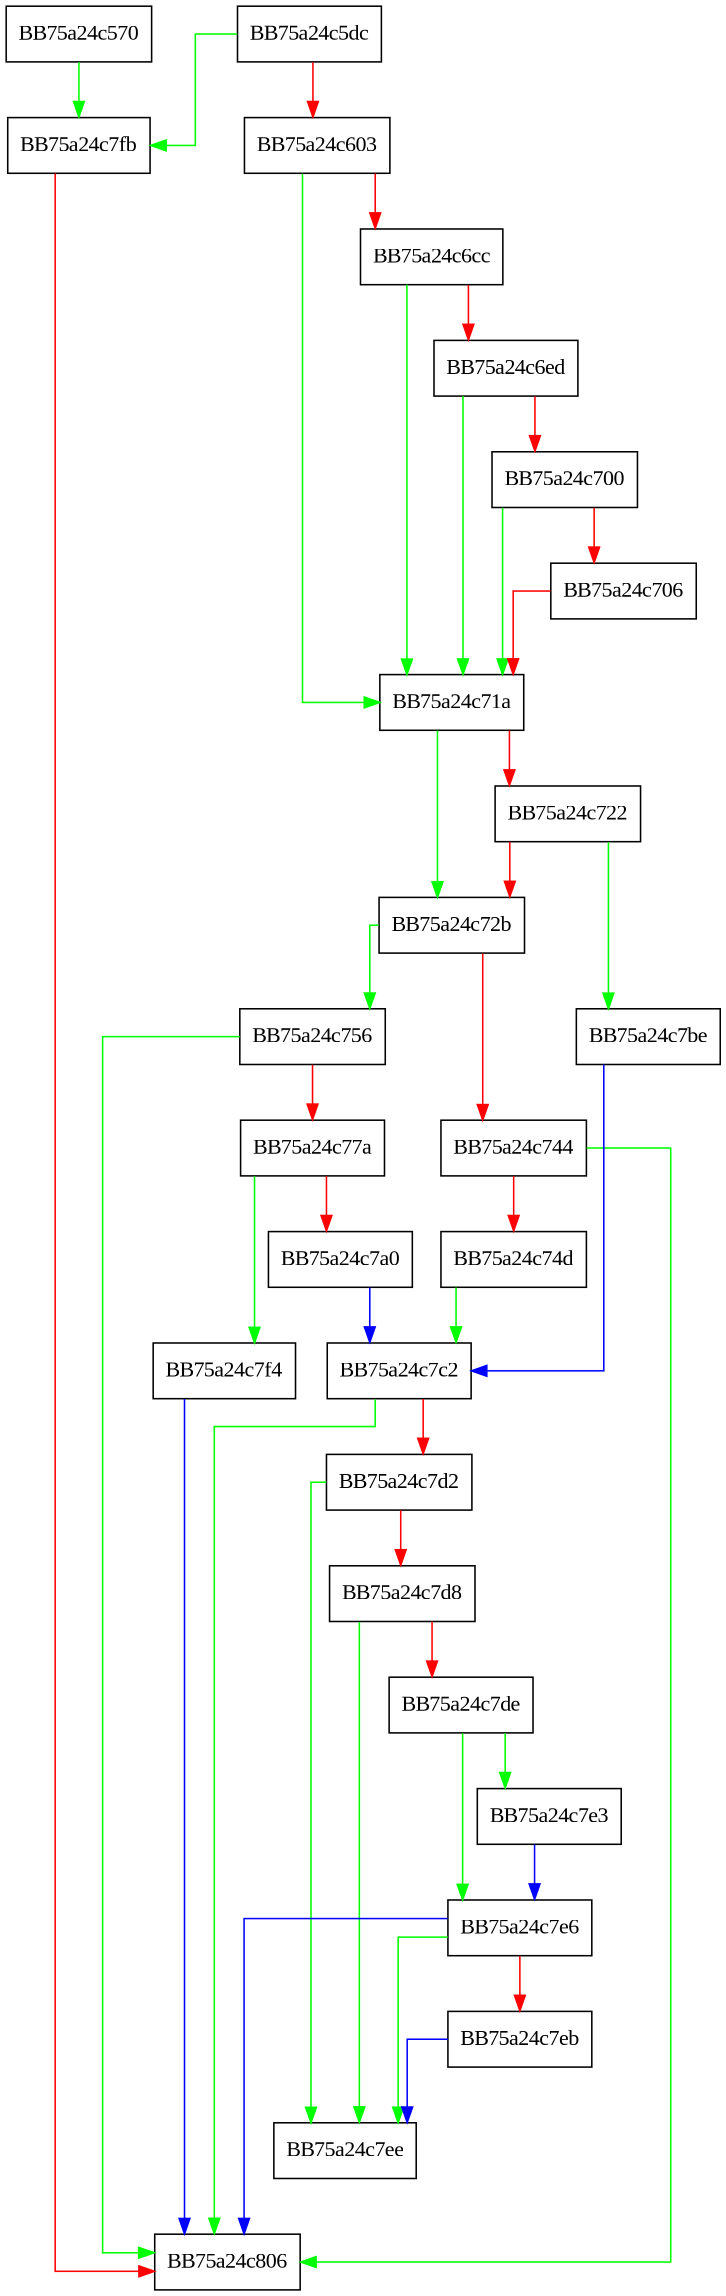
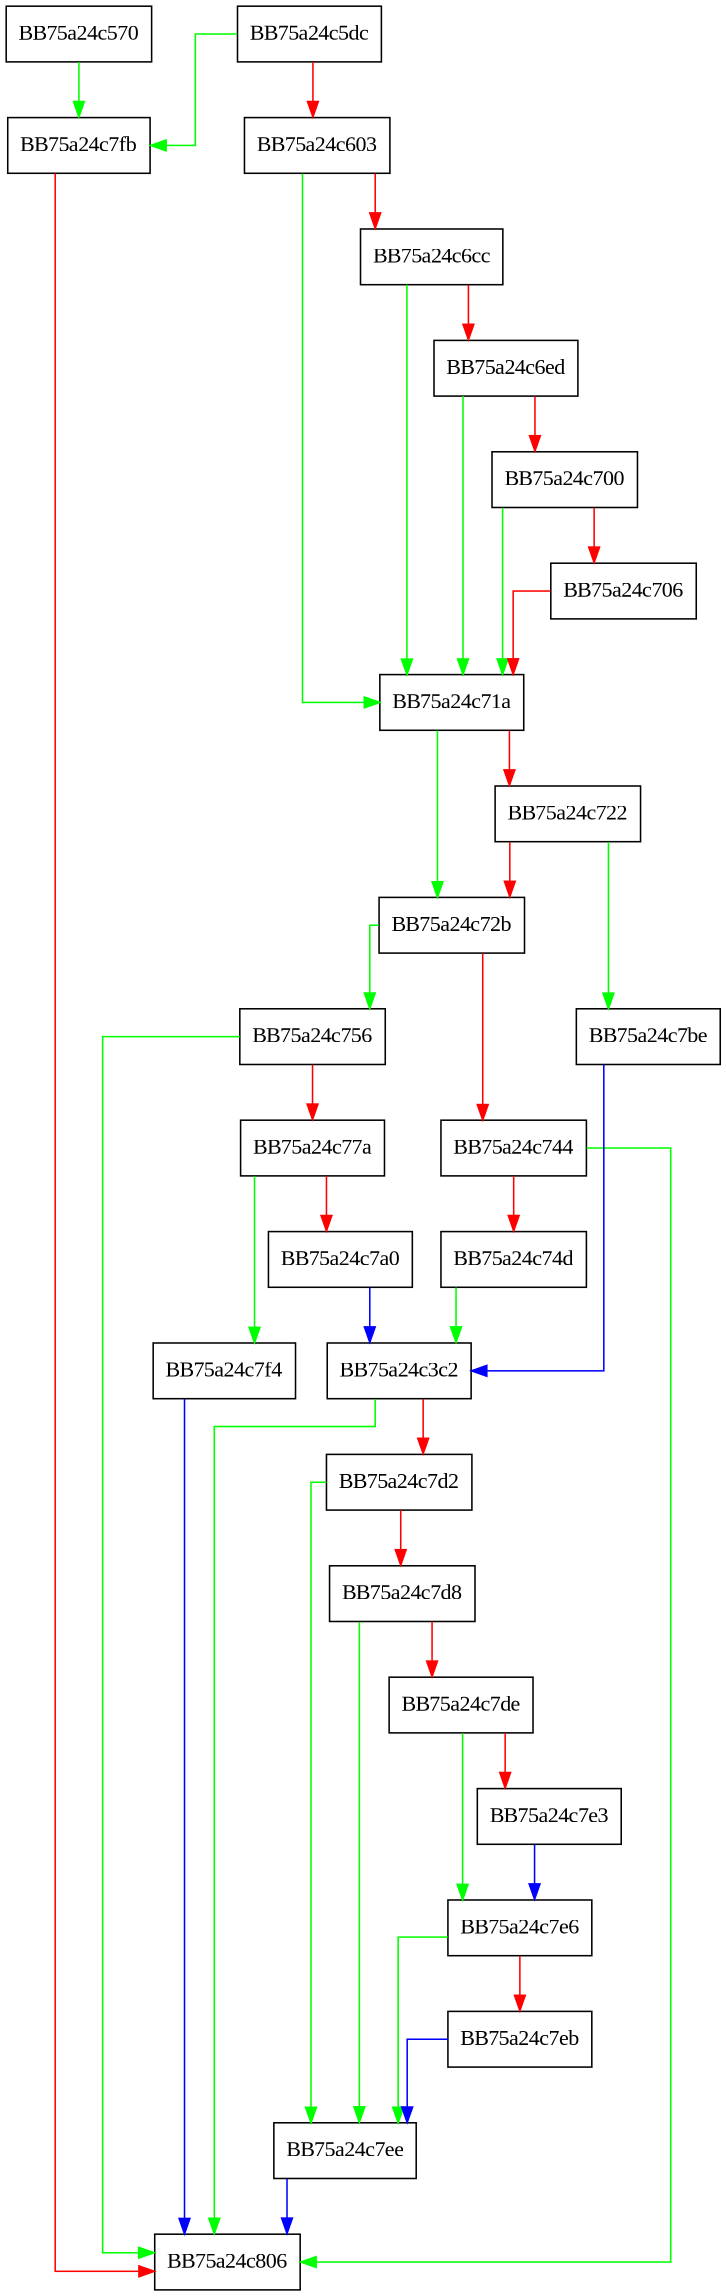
node "BB75a24c7c2": label "BB75a24c7c2" -> "BB75a24c3c2"
edge "BB75a24c7de" -> "BB75a24c7e3": color green -> red
edge "BB75a24c7e6" -> "BB75a24c806": now "BB75a24c7ee" -> "BB75a24c806"
